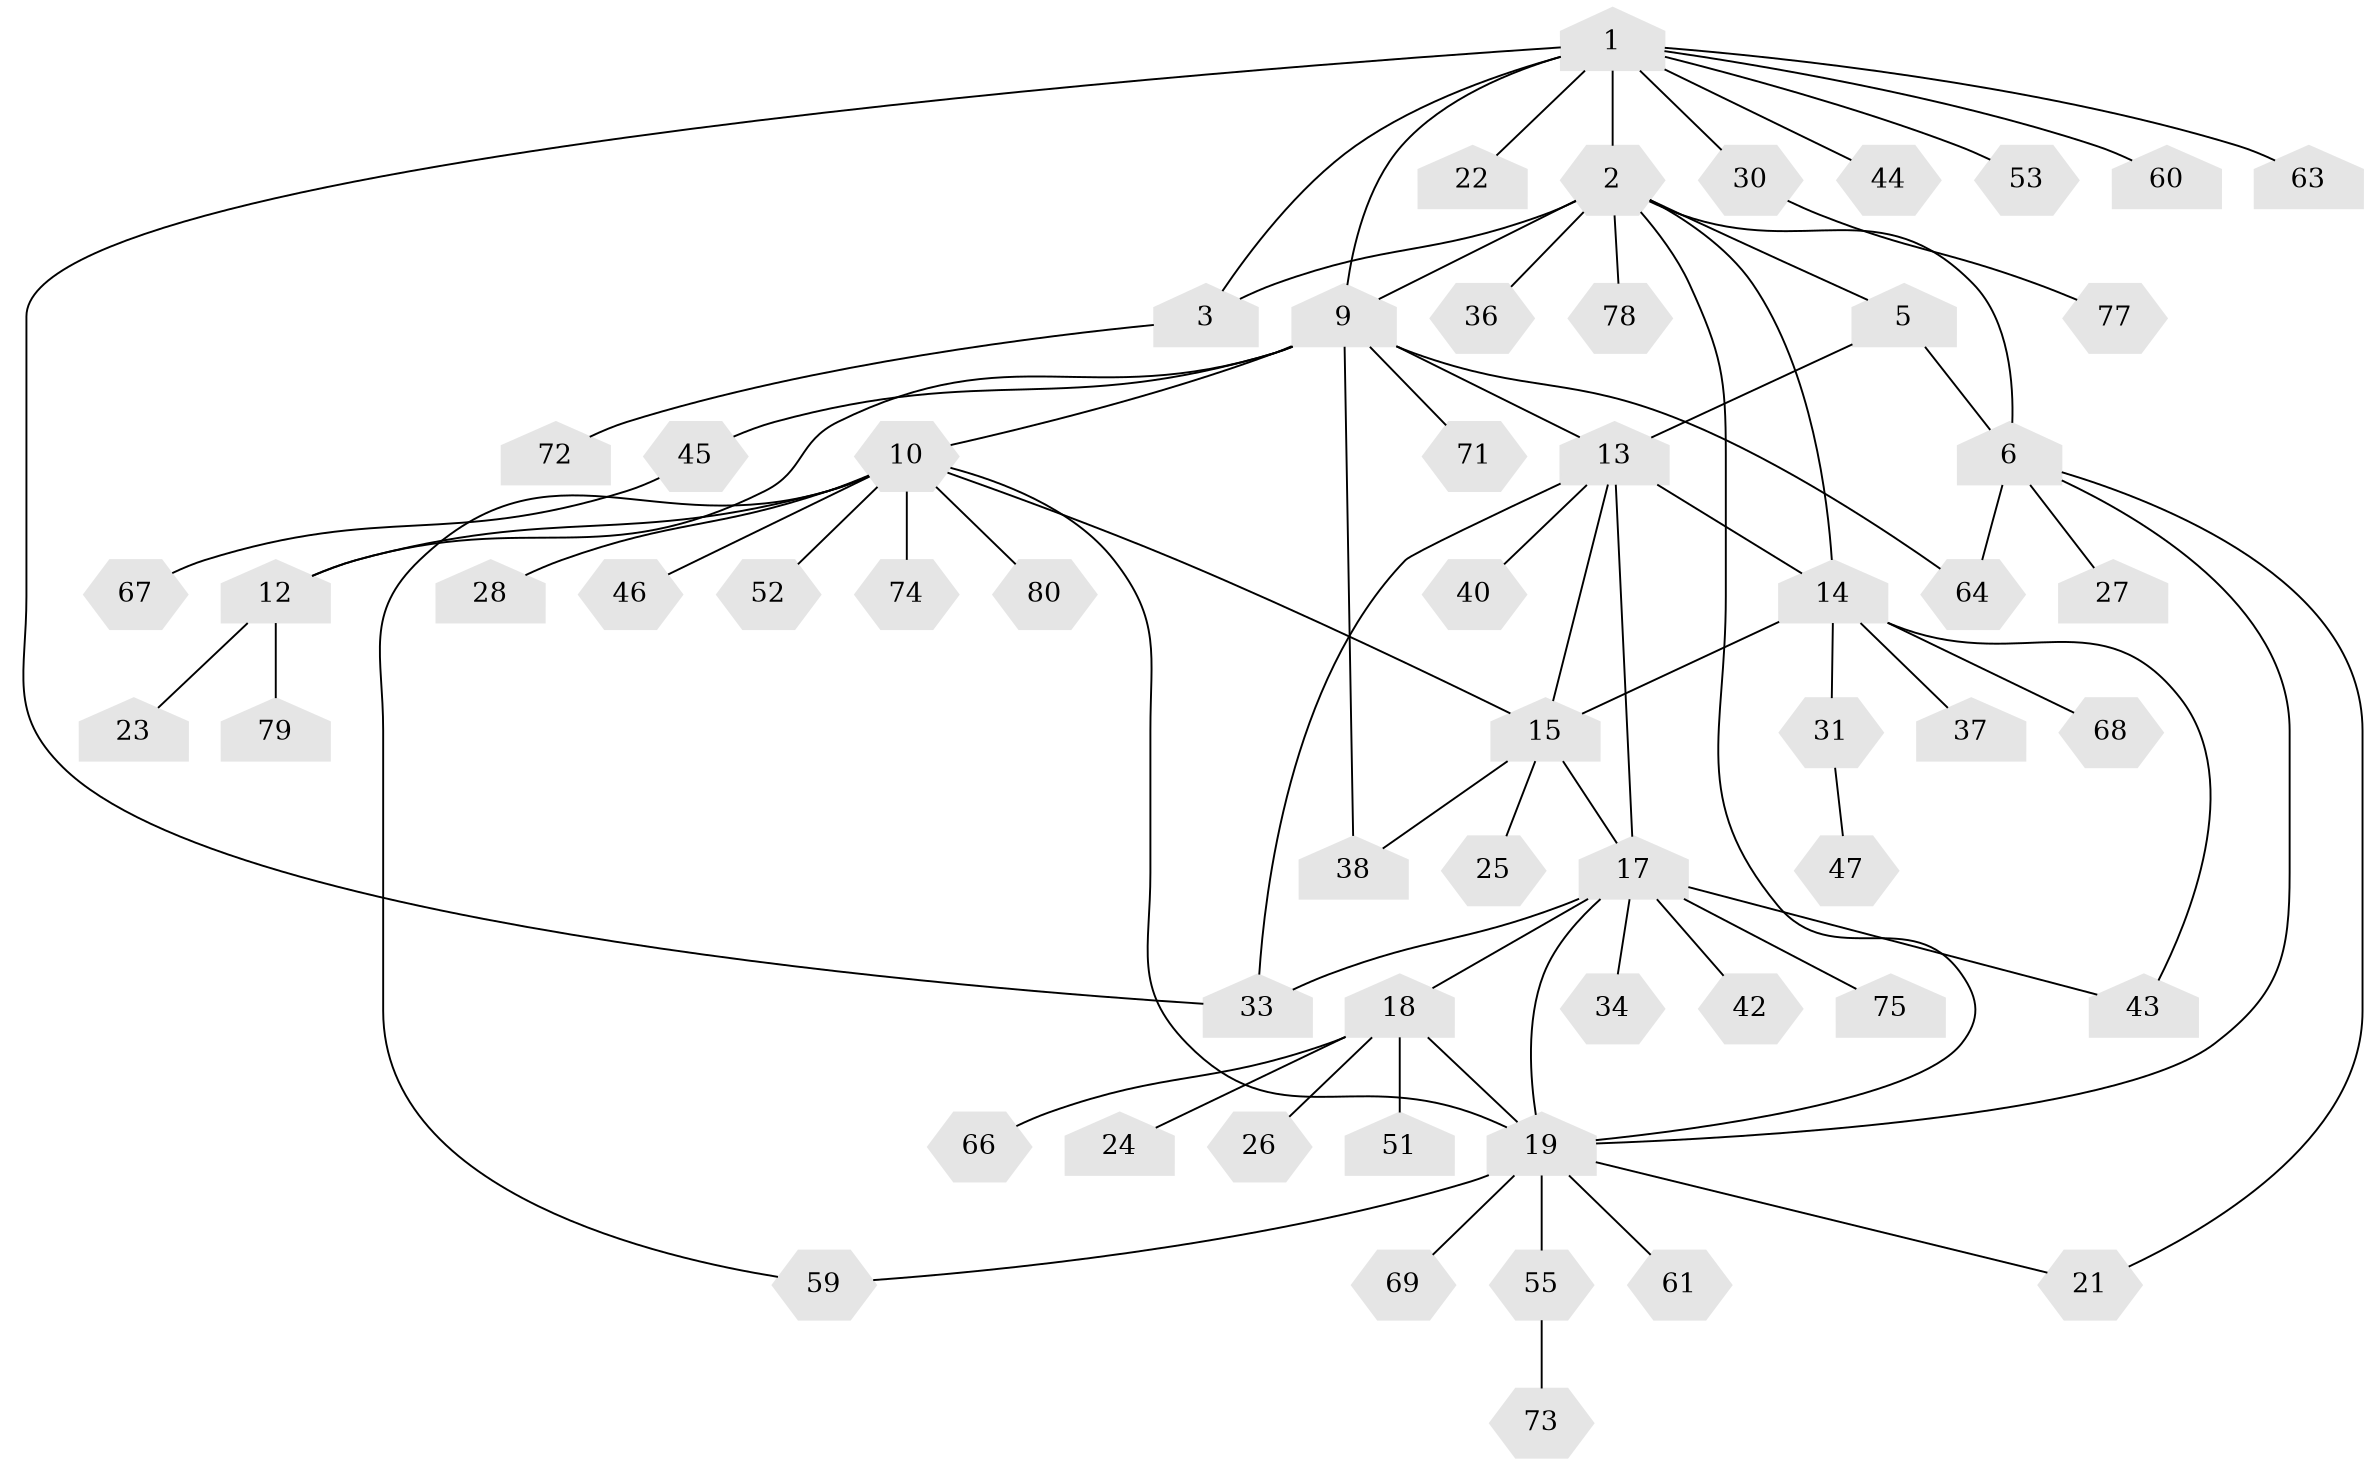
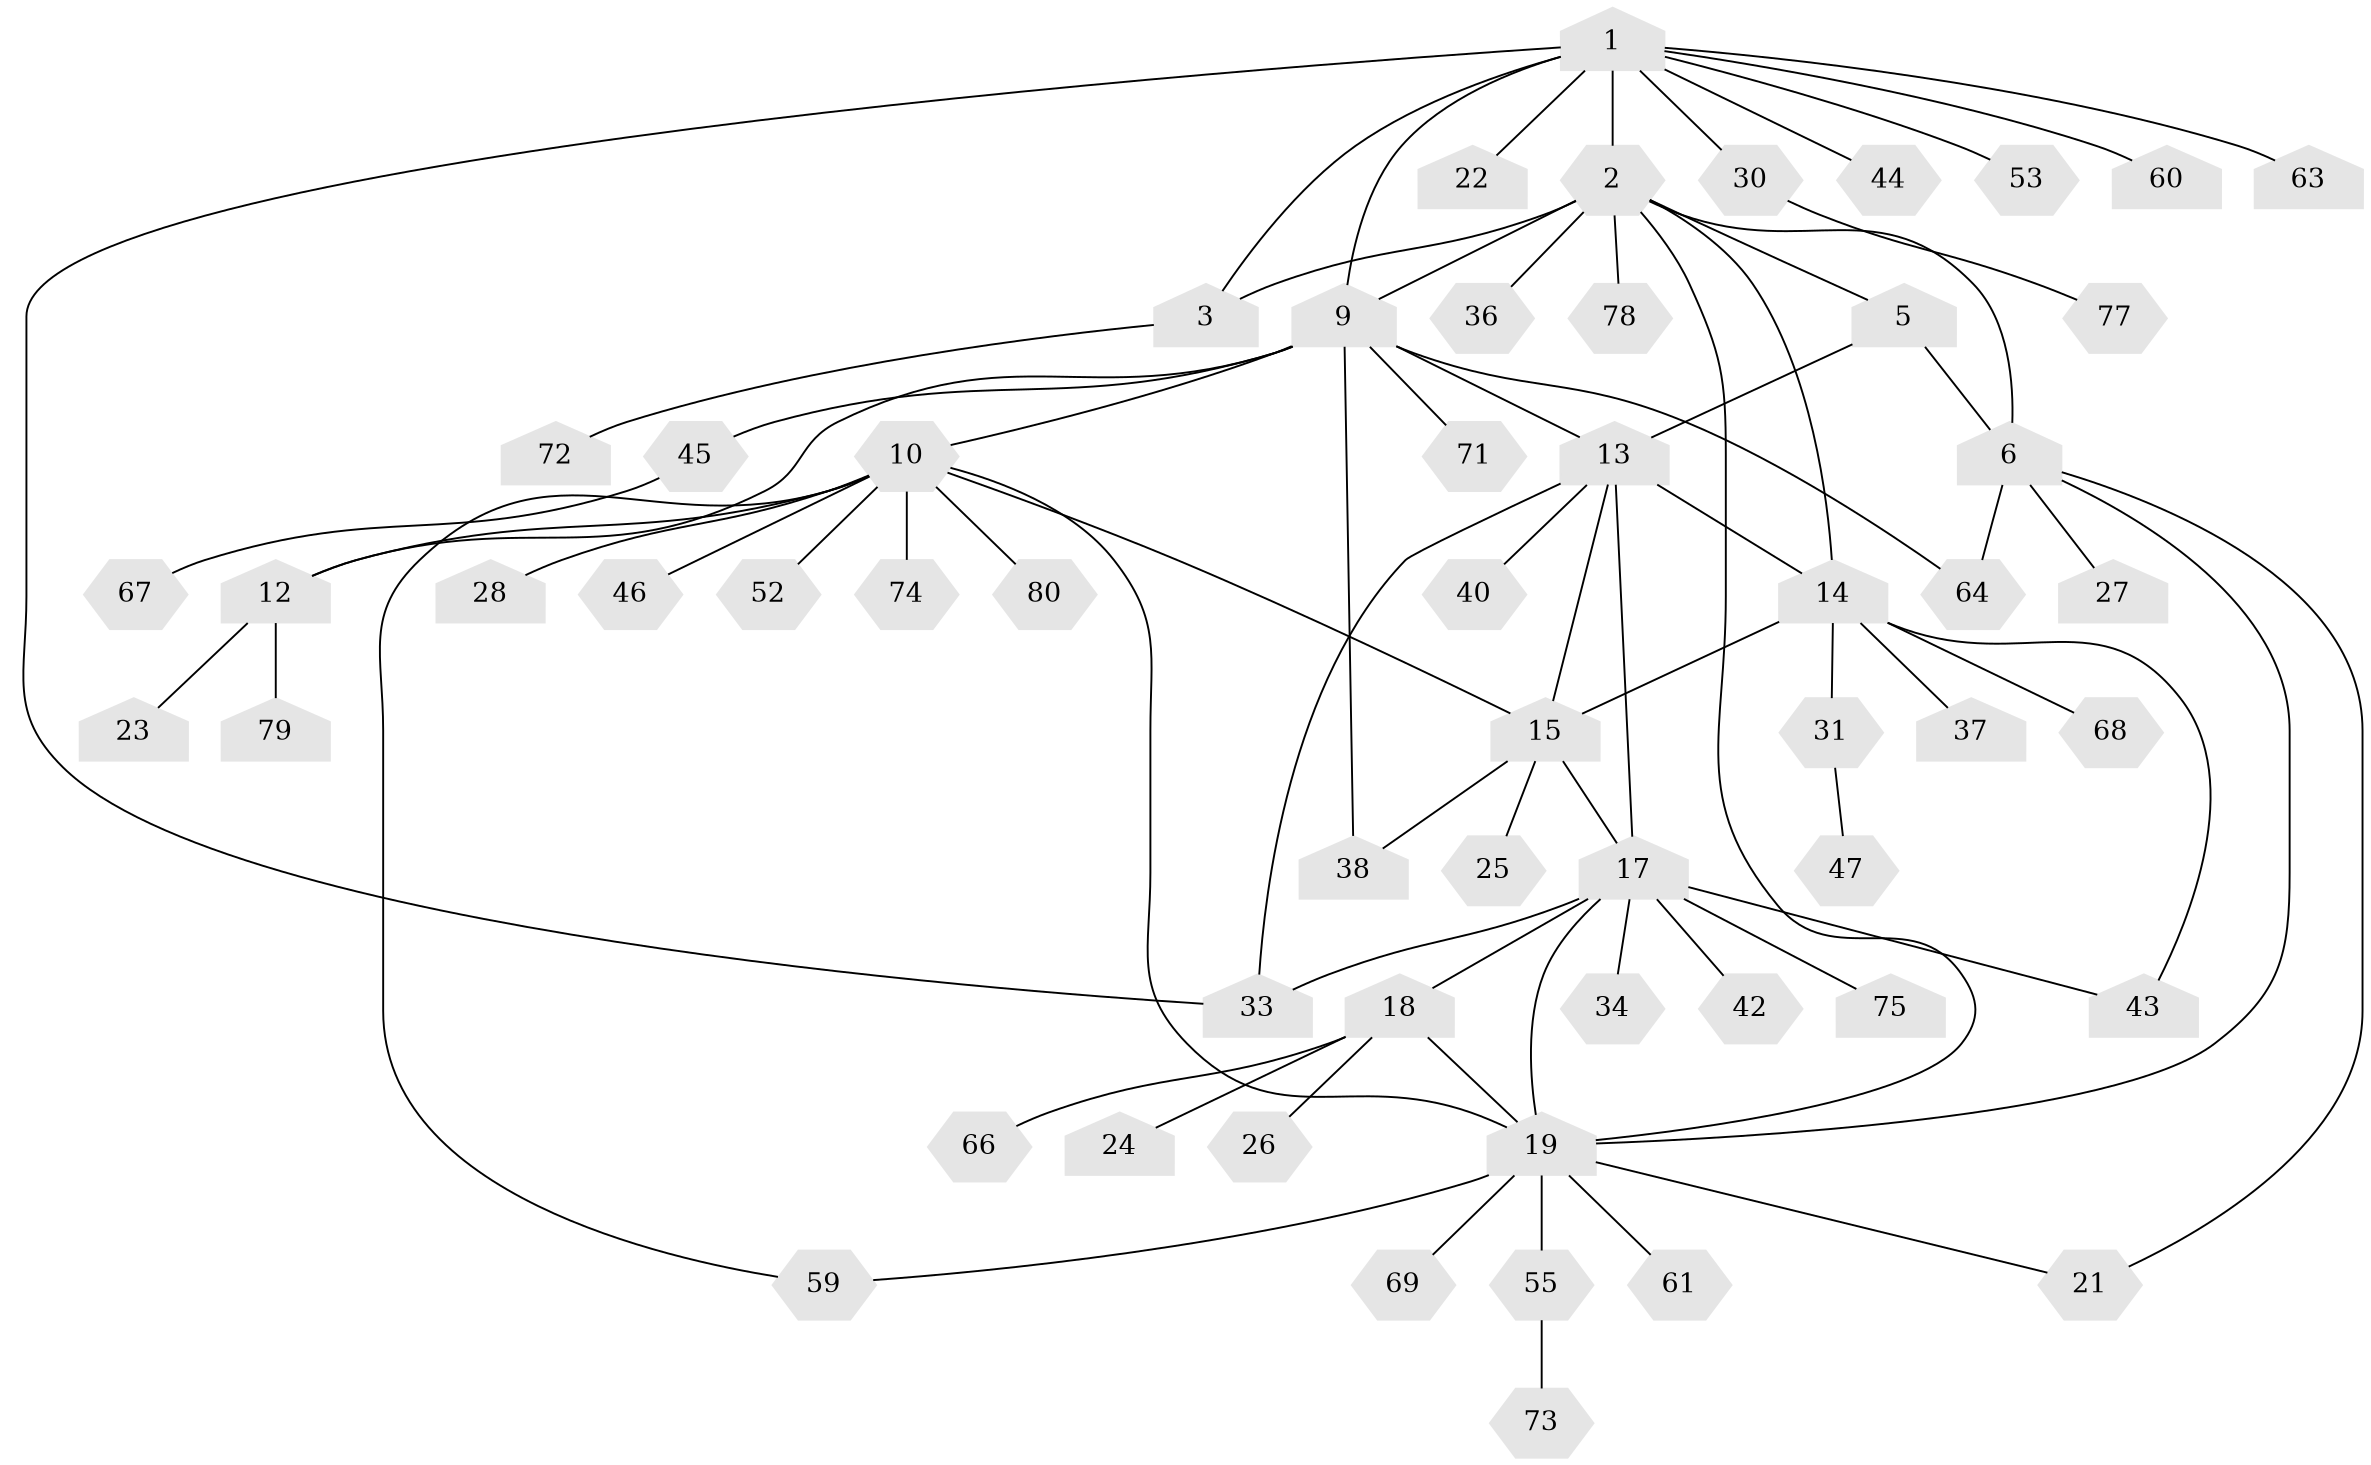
node "51": removed
